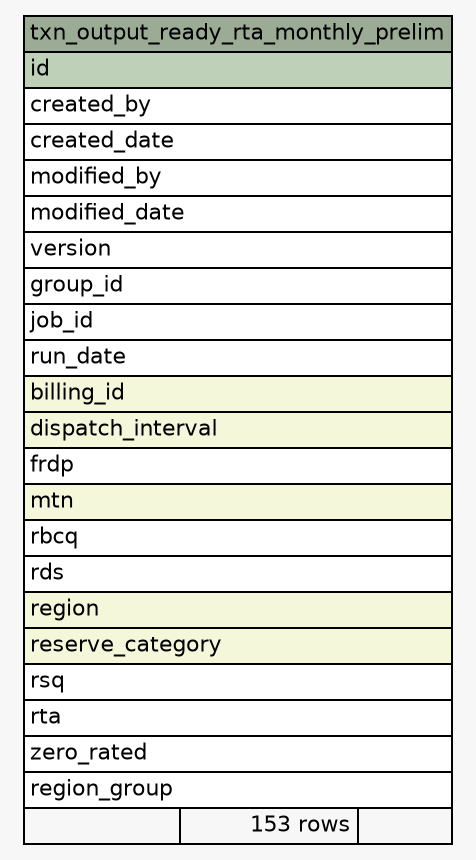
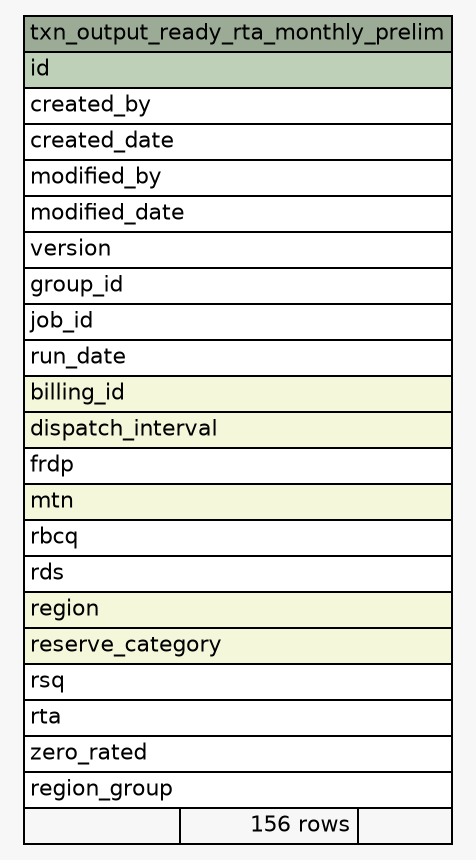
node "txn_output_ready_rta_monthly_prelim": text "153 rows" -> "156 rows"
